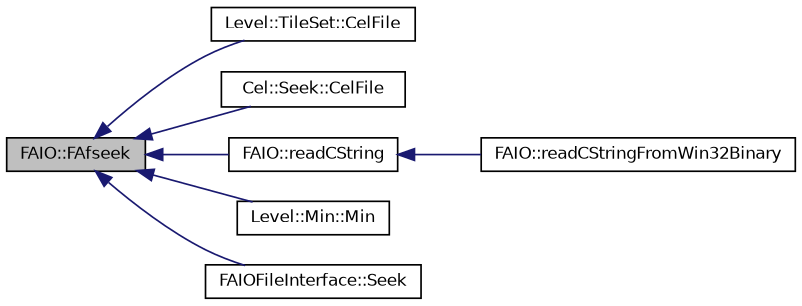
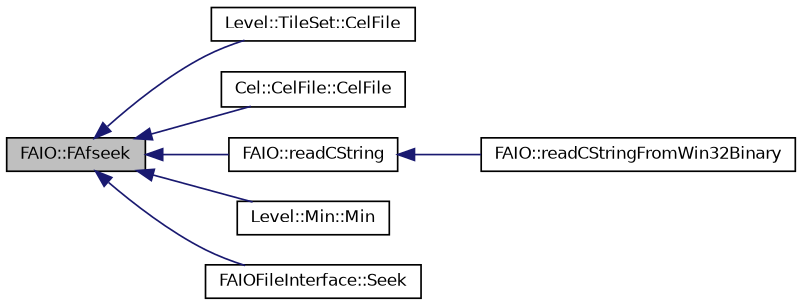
node "Cel::Seek::CelFile": label "Cel::Seek::CelFile" -> "Cel::CelFile::CelFile"
